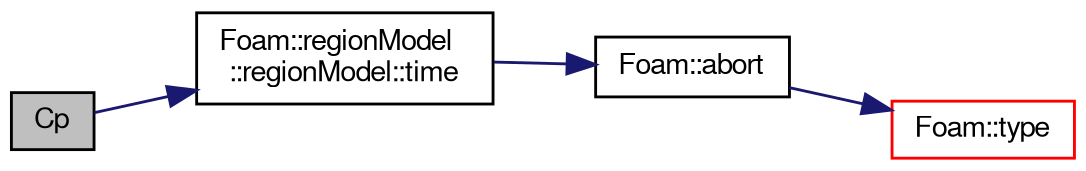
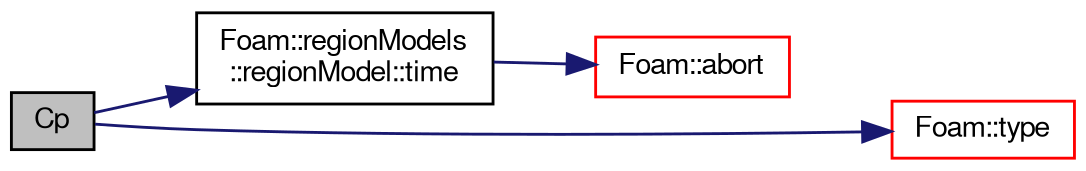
node "Foam::regionModel ::regionModel::time": label "Foam::regionModel ::regionModel::time" -> "Foam::regionModels ::regionModel::time"
node "Foam::abort": color black -> red
edge "Foam::abort" -> "Foam::type": now "Cp" -> "Foam::type"
